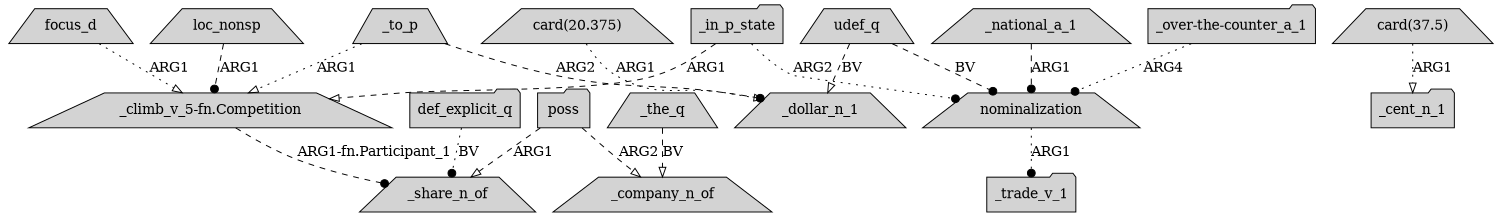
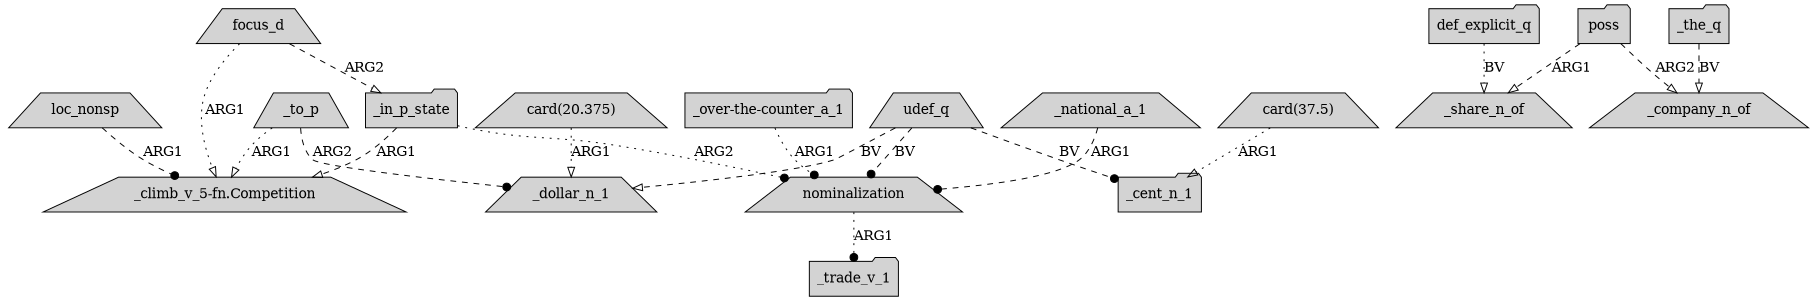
edge "focus_d" -> "_in_p_state": added, label "ARG2"
edge "_over-the-counter_a_1" -> "nominalization": label "ARG4" -> "ARG1"
node "_the_q": shape trapezium -> folder
edge "def_explicit_q" -> "_share_n_of": arrowhead dot -> onormal
edge "udef_q" -> "_cent_n_1": added, label "BV"
edge "_climb_v_5-fn.Competition" -> "_share_n_of": removed, label "ARG1-fn.Participant_1"
